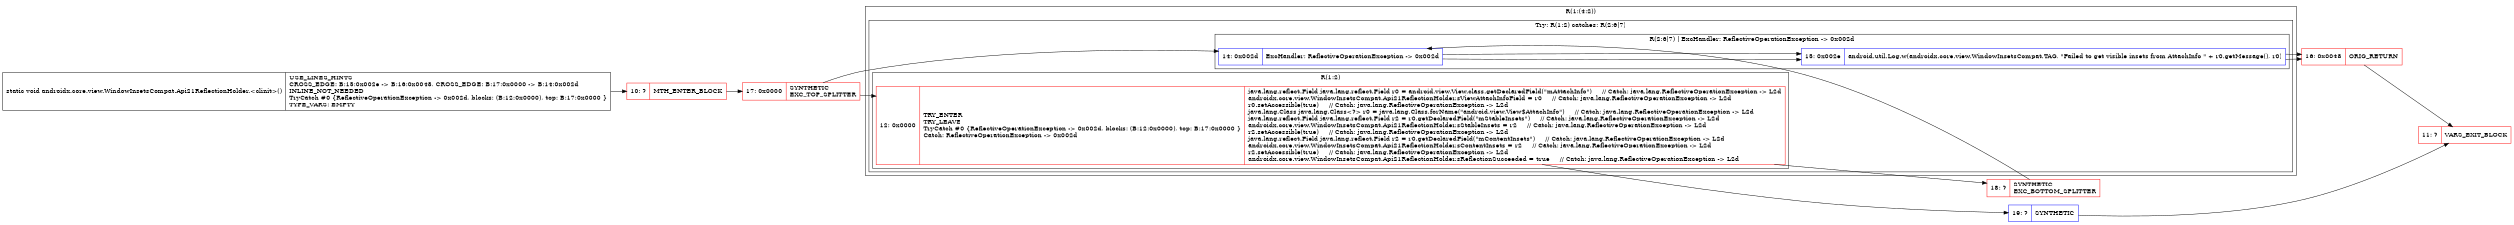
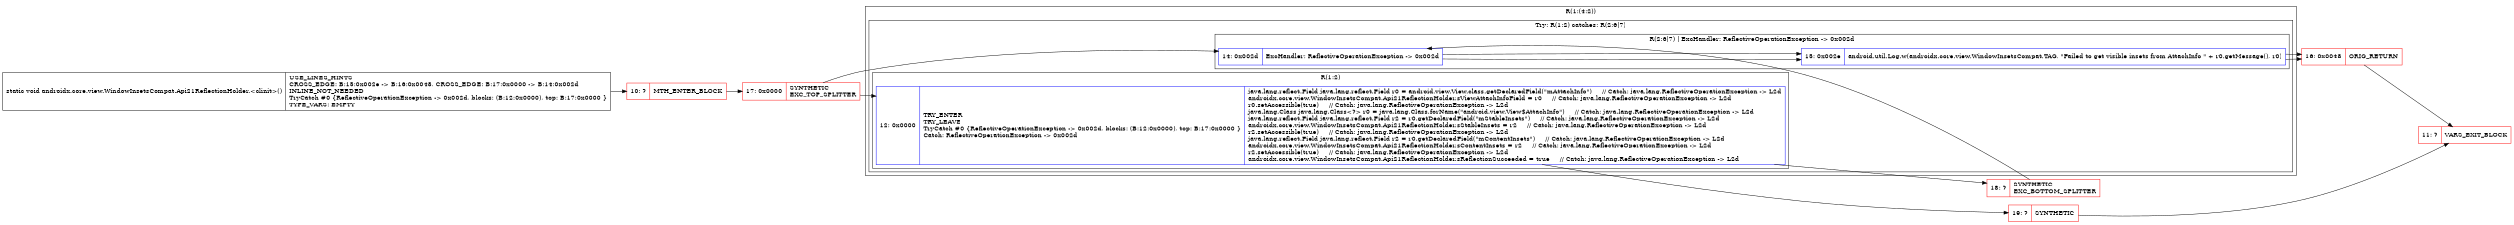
node "12: 0x0000": color red -> blue
node "19: ?": color blue -> red
